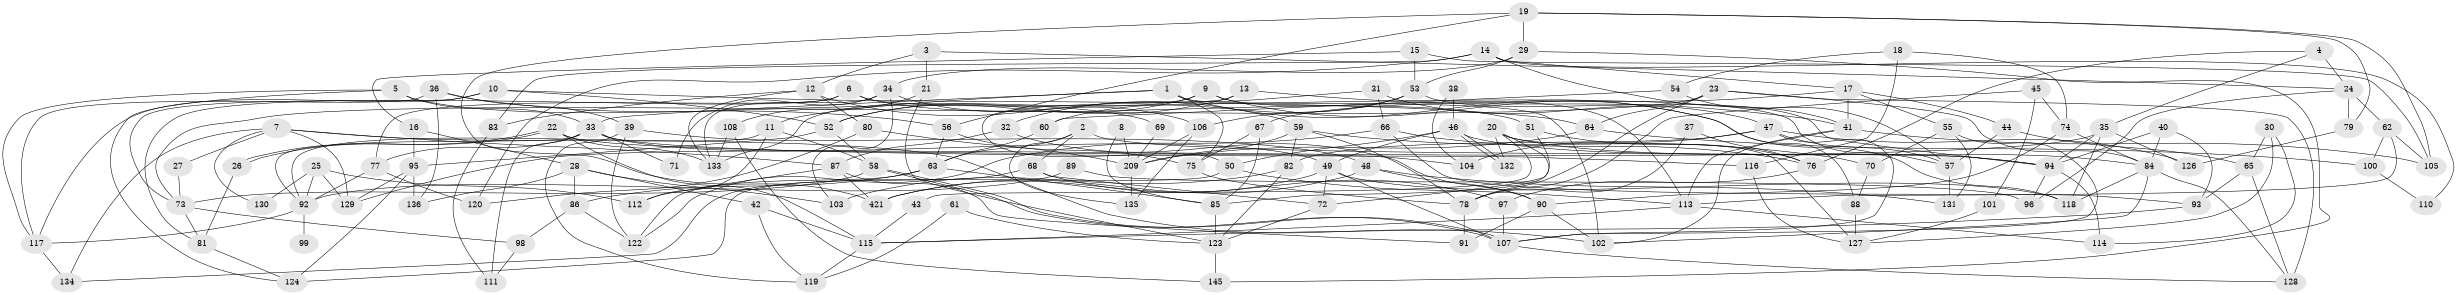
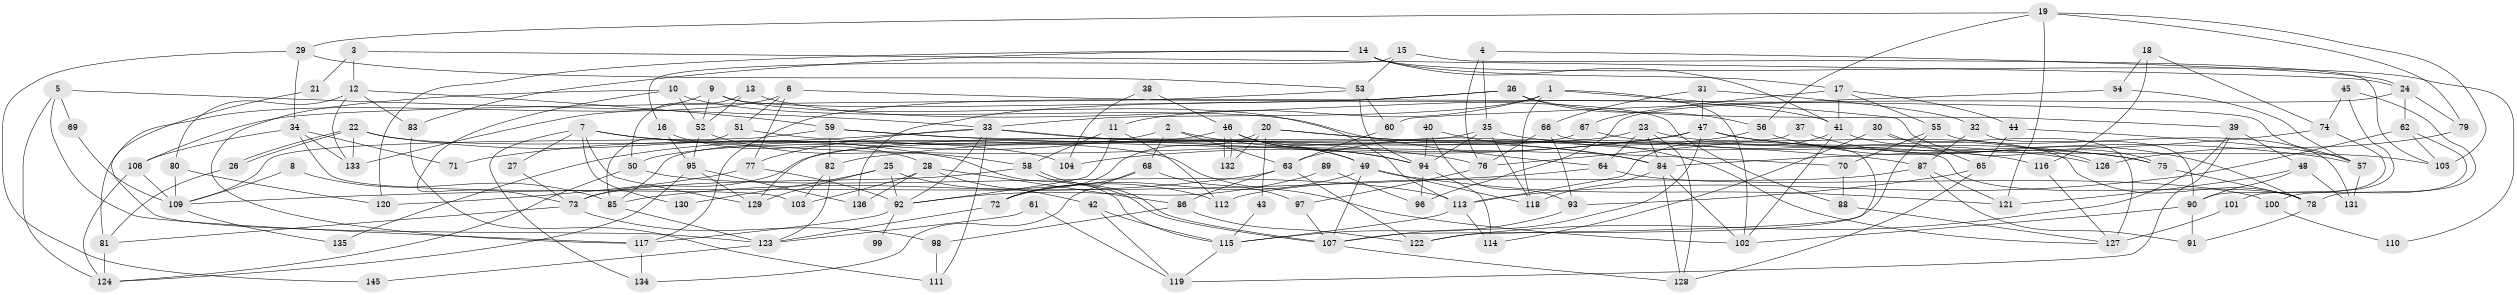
node "108": removed
edge "106" -- "135": now "106" -- "124"
node "209": label "209" -> "109"
node "421": label "421" -> "121"
